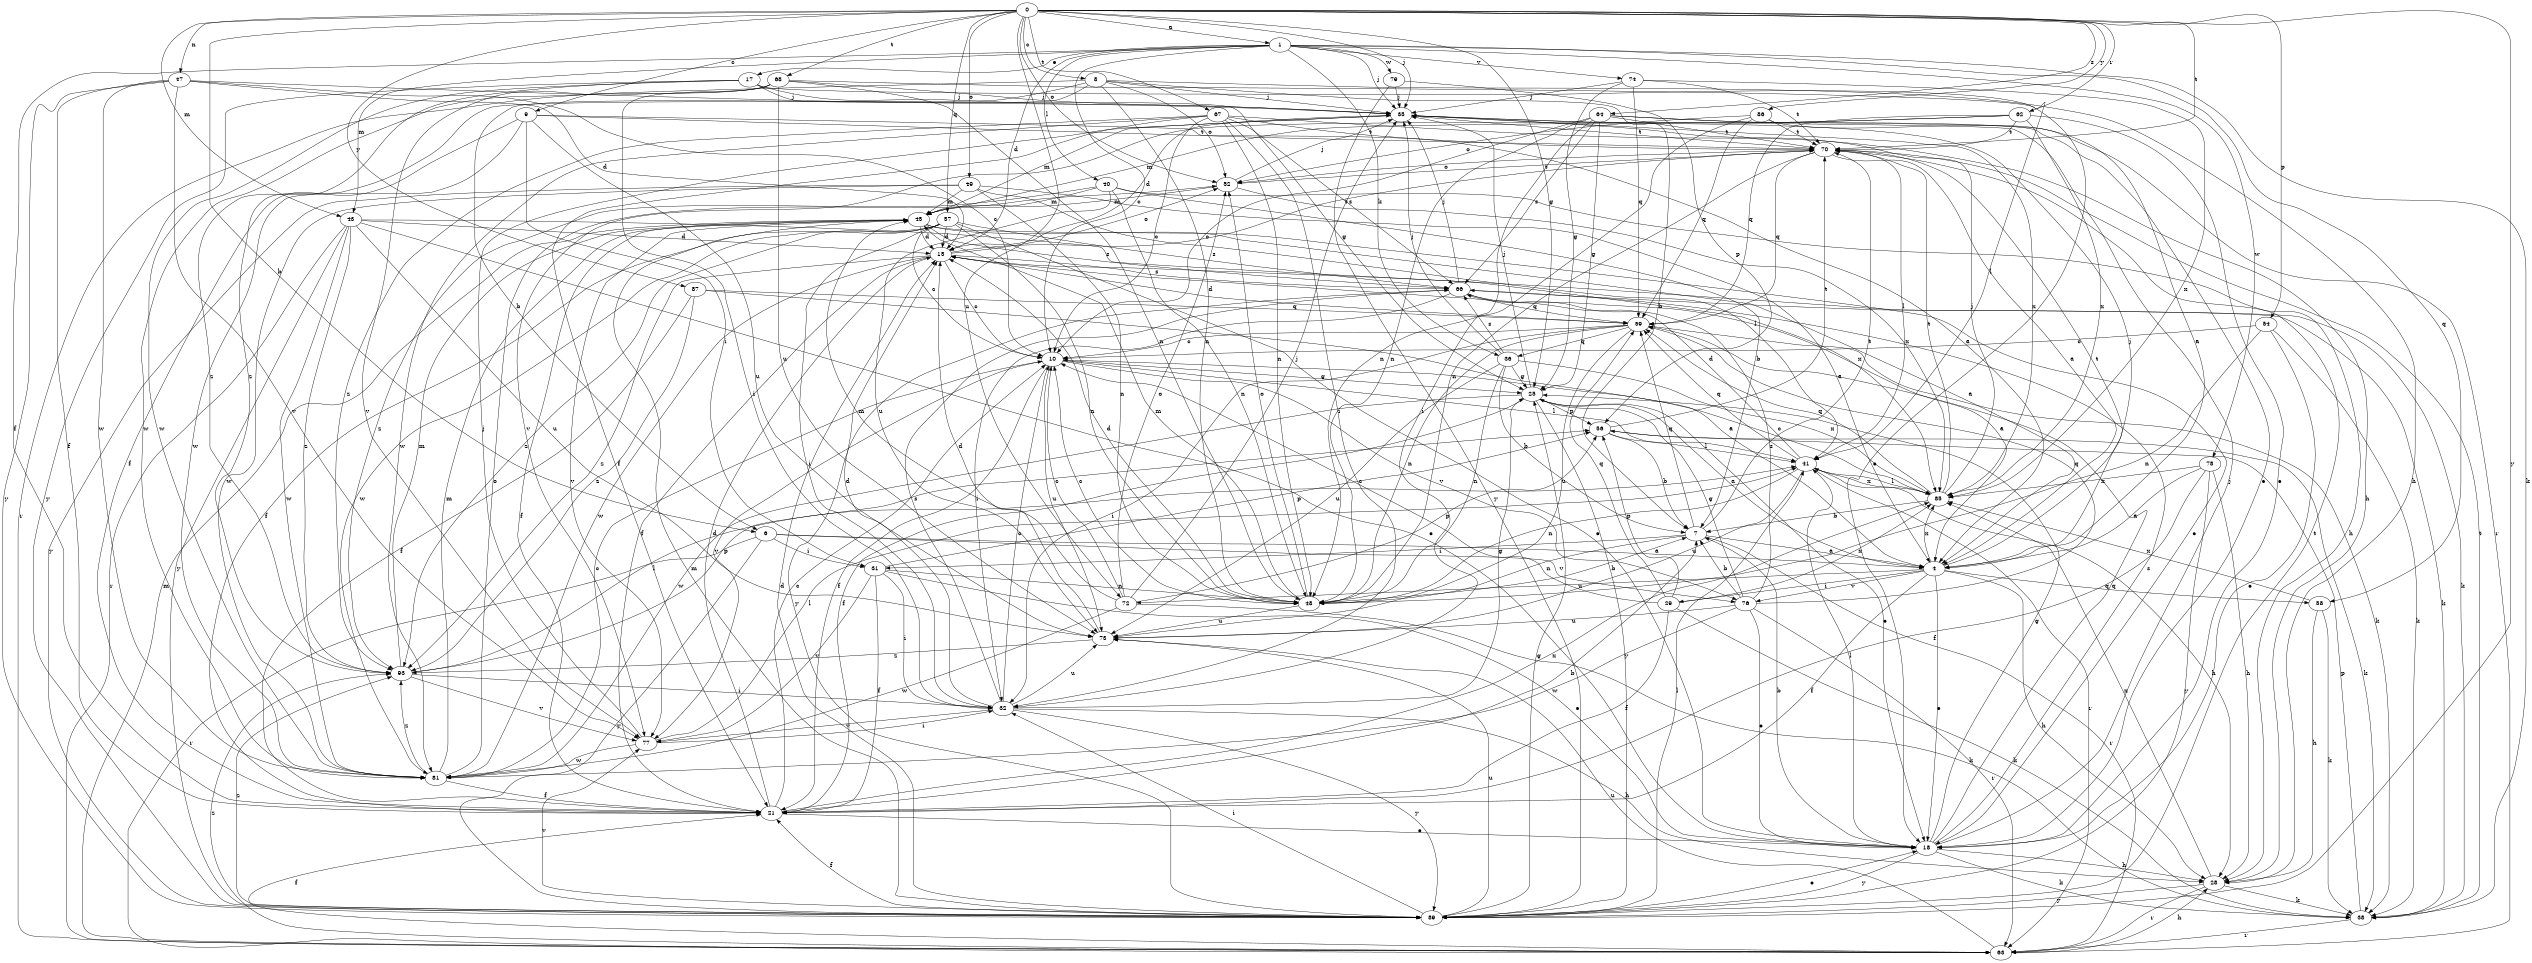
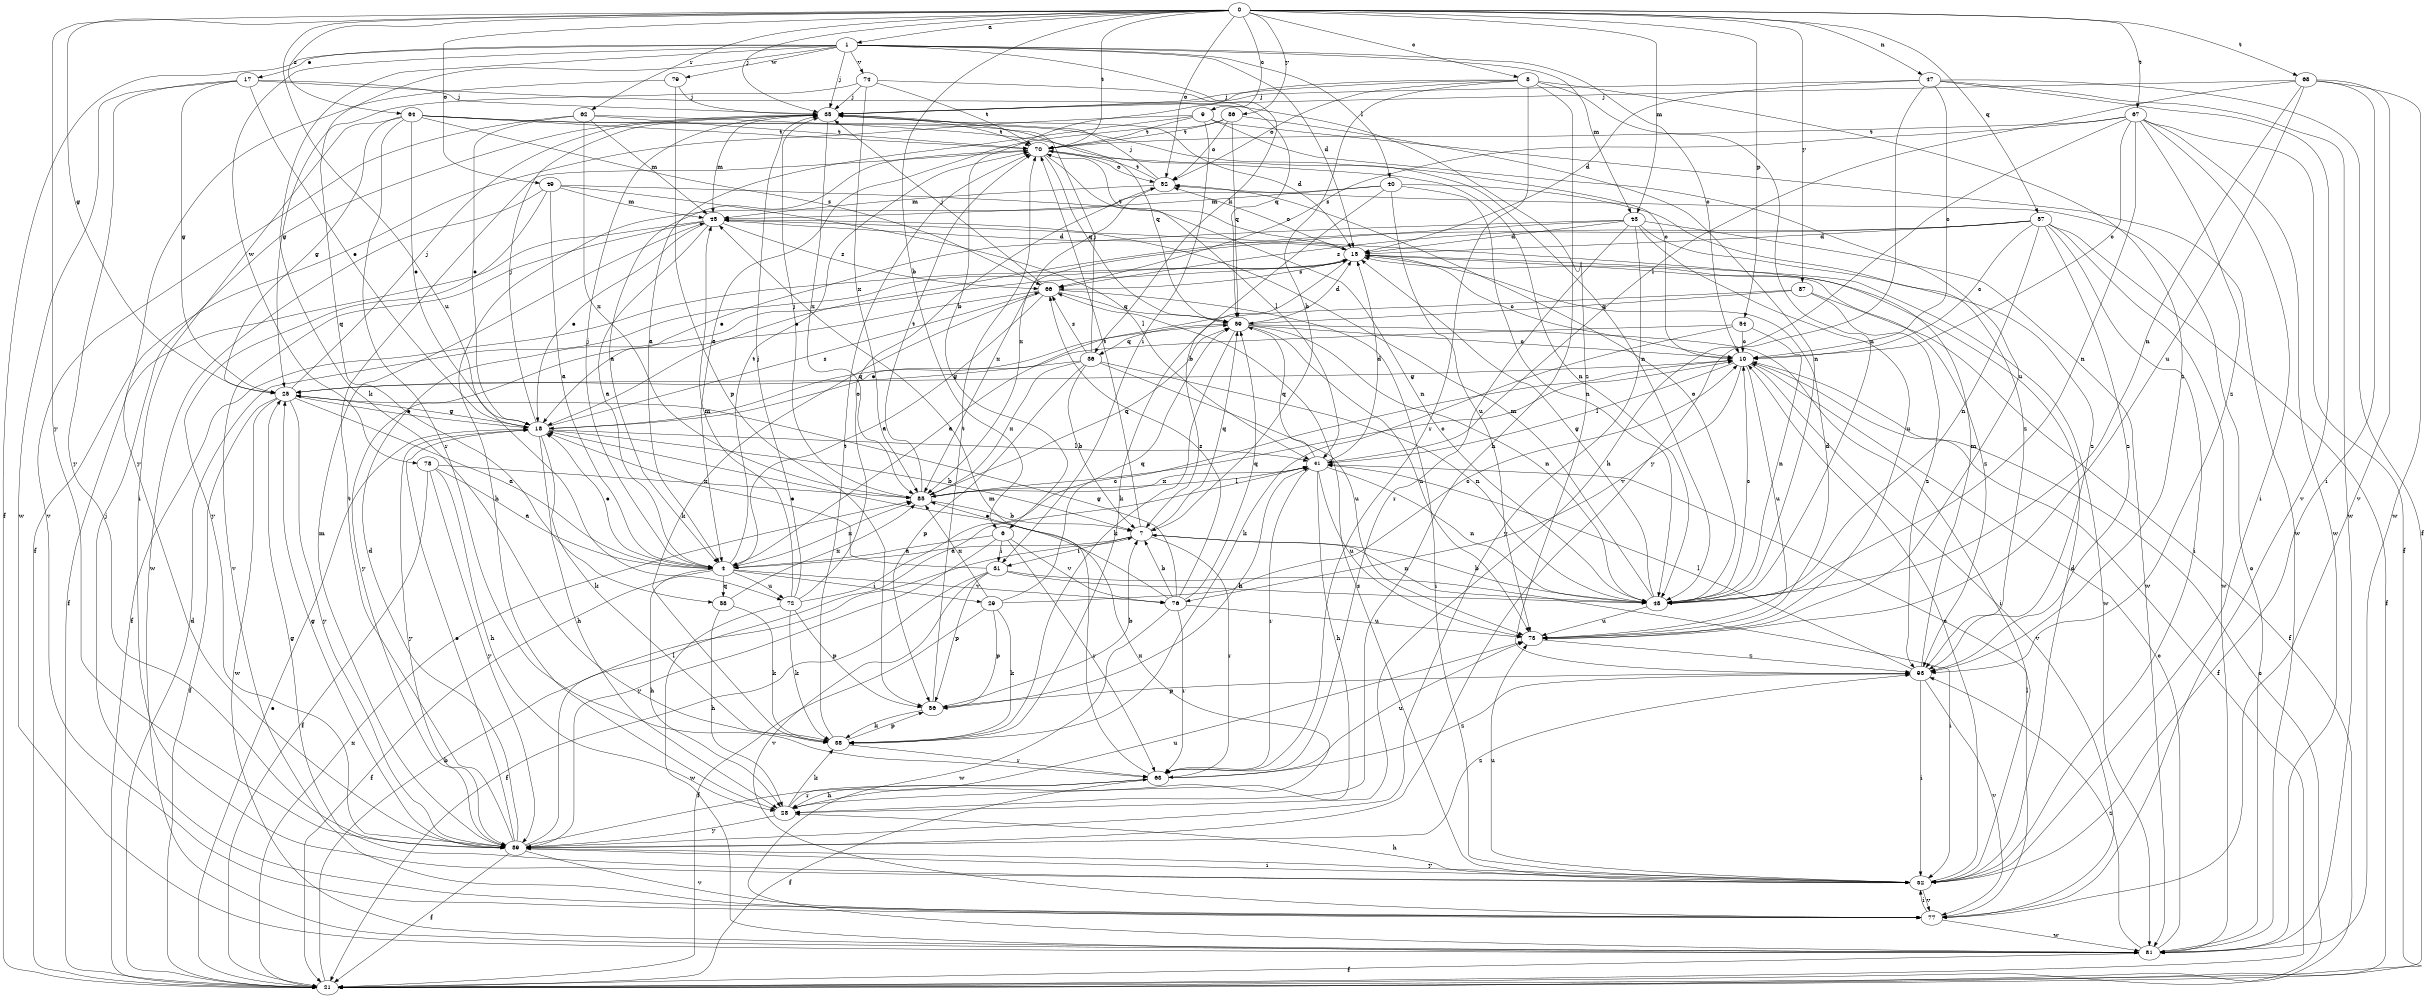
edge "81" -> "45": removed, label "m"
edge "25" -> "56": now "36" -> "56"
edge "48" -> "15": label "d" -> "g"
